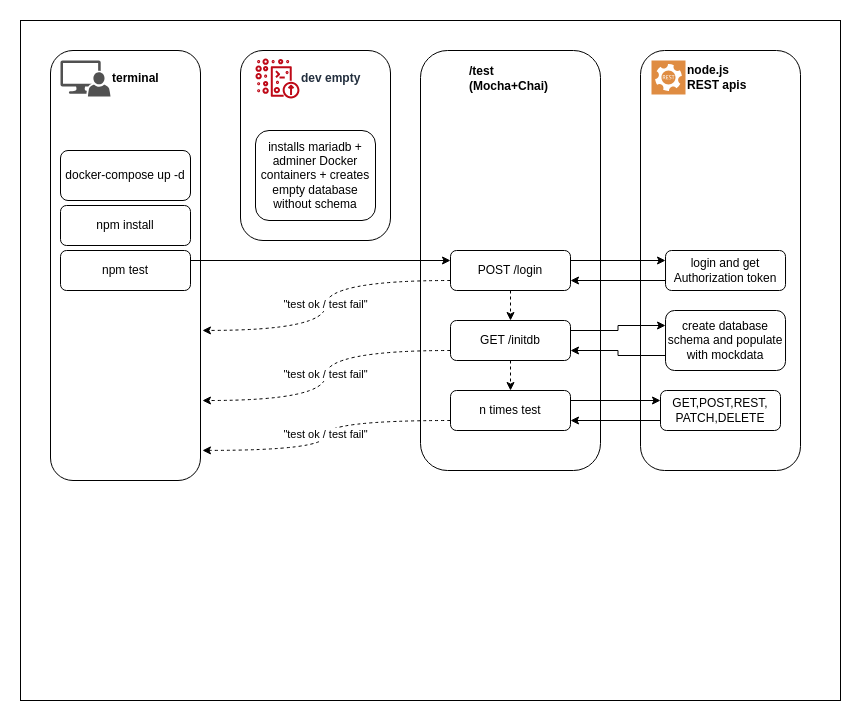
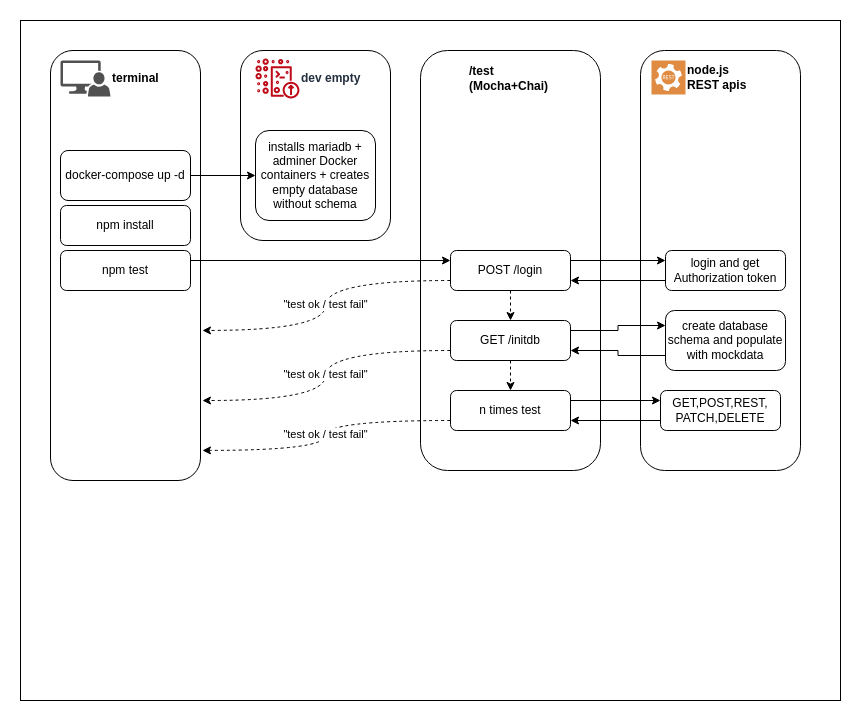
edge "docker-compose up -d" -> "installs mariadb + adminer Docker containers + creates empty database without schema": added
